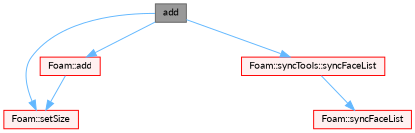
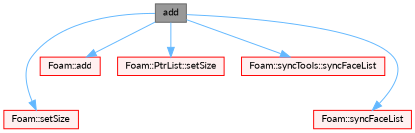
node "Foam::PtrList::setSize": added
edge "Foam::add" -> "Foam::setSize": removed
edge "Foam::syncTools::syncFaceList" -> "Foam::syncFaceList": now "add" -> "Foam::syncFaceList"
